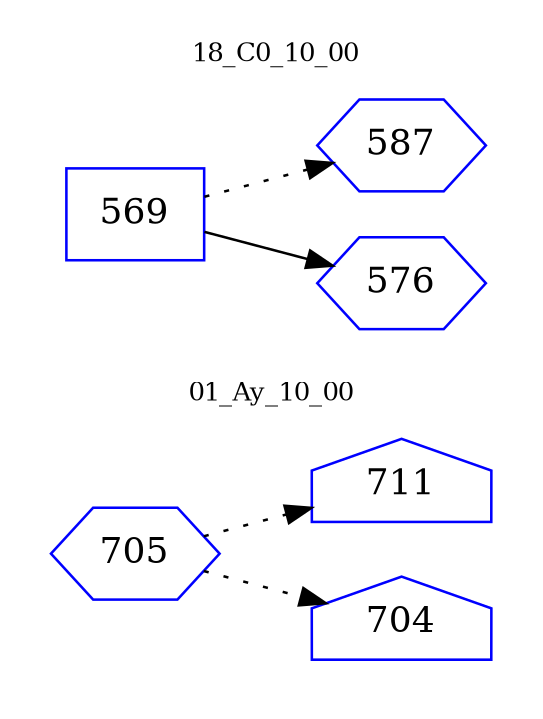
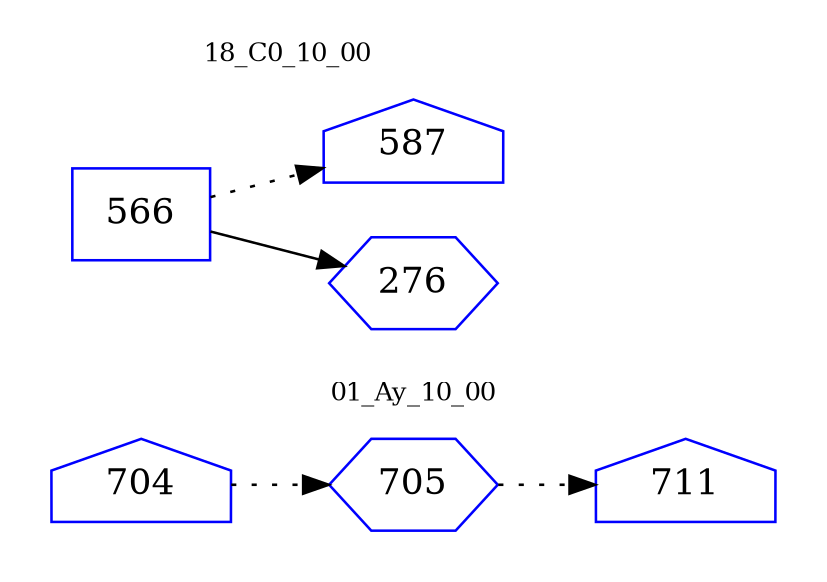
node "587": shape hexagon -> house
node "569": label "569" -> "566"
node "576": label "576" -> "276"
edge "705" -> "704": reversed
